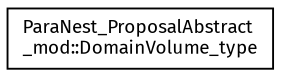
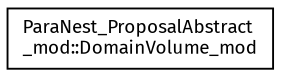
node "ParaNest_ProposalAbstract _mod::DomainVolume_type": label "ParaNest_ProposalAbstract _mod::DomainVolume_type" -> "ParaNest_ProposalAbstract _mod::DomainVolume_mod"
